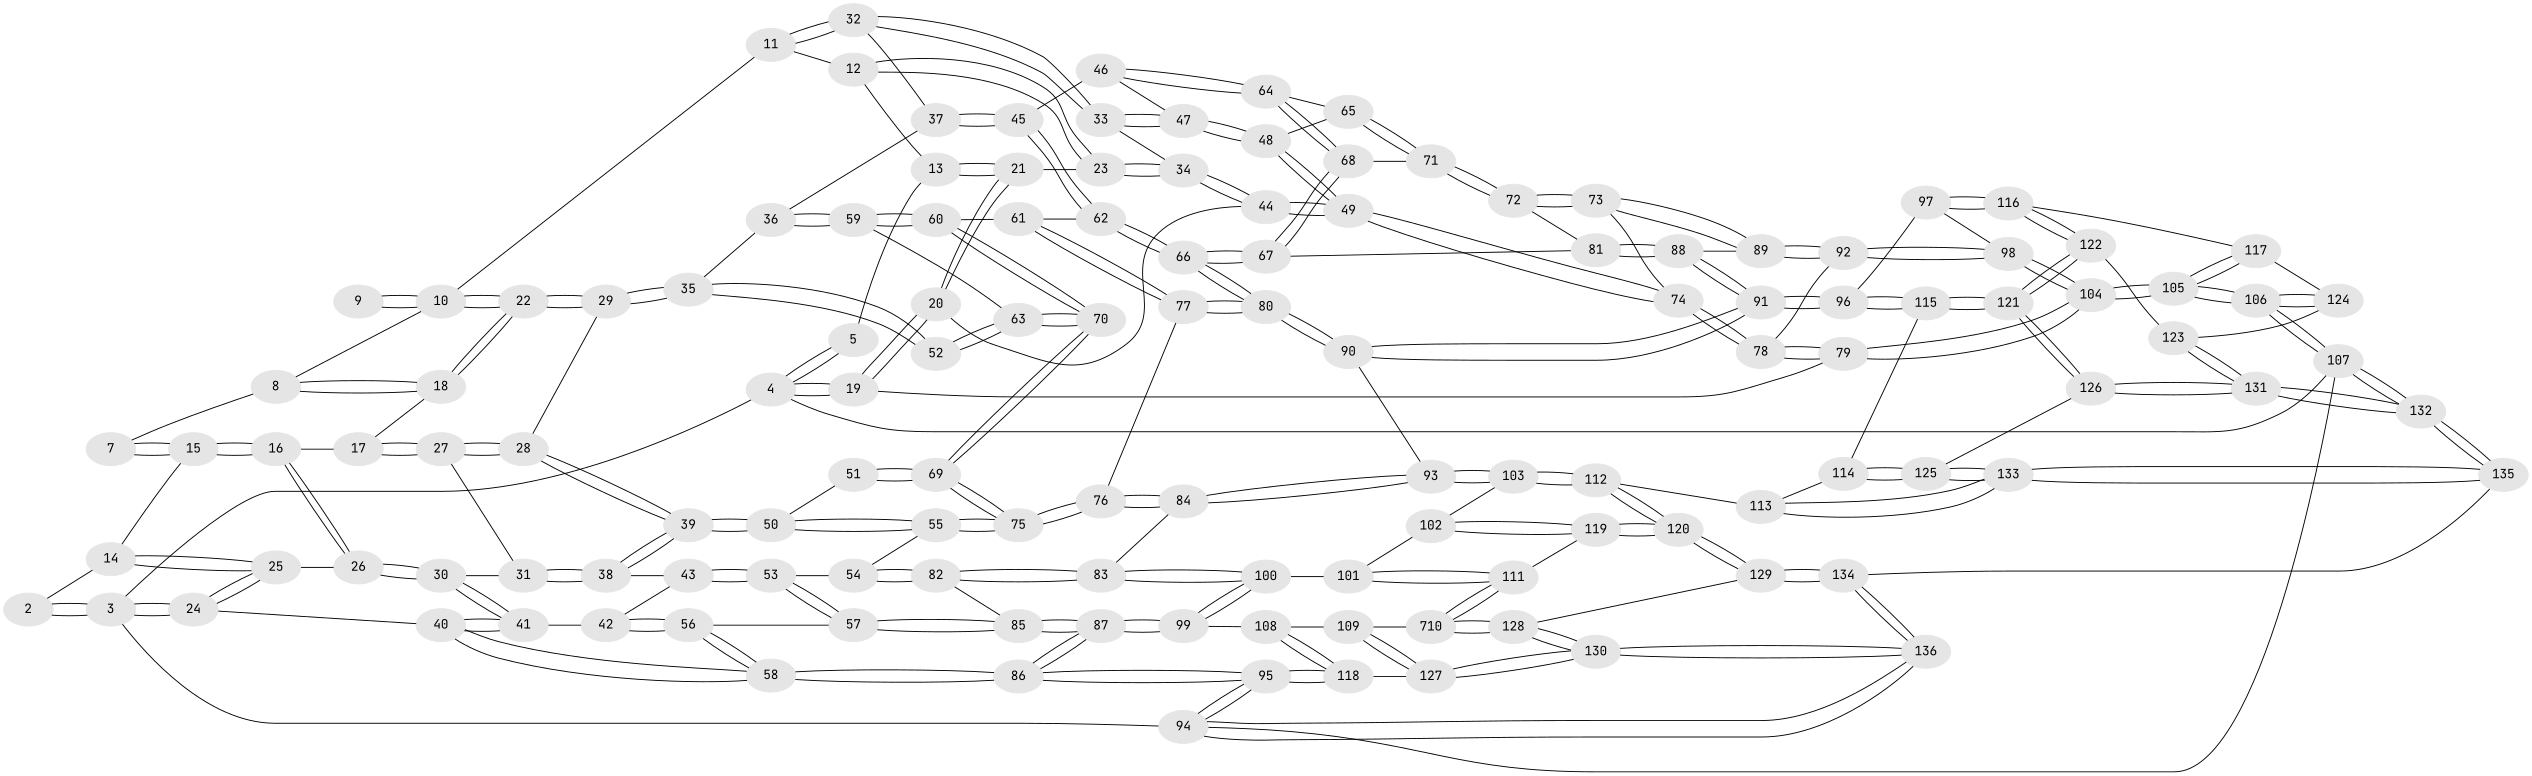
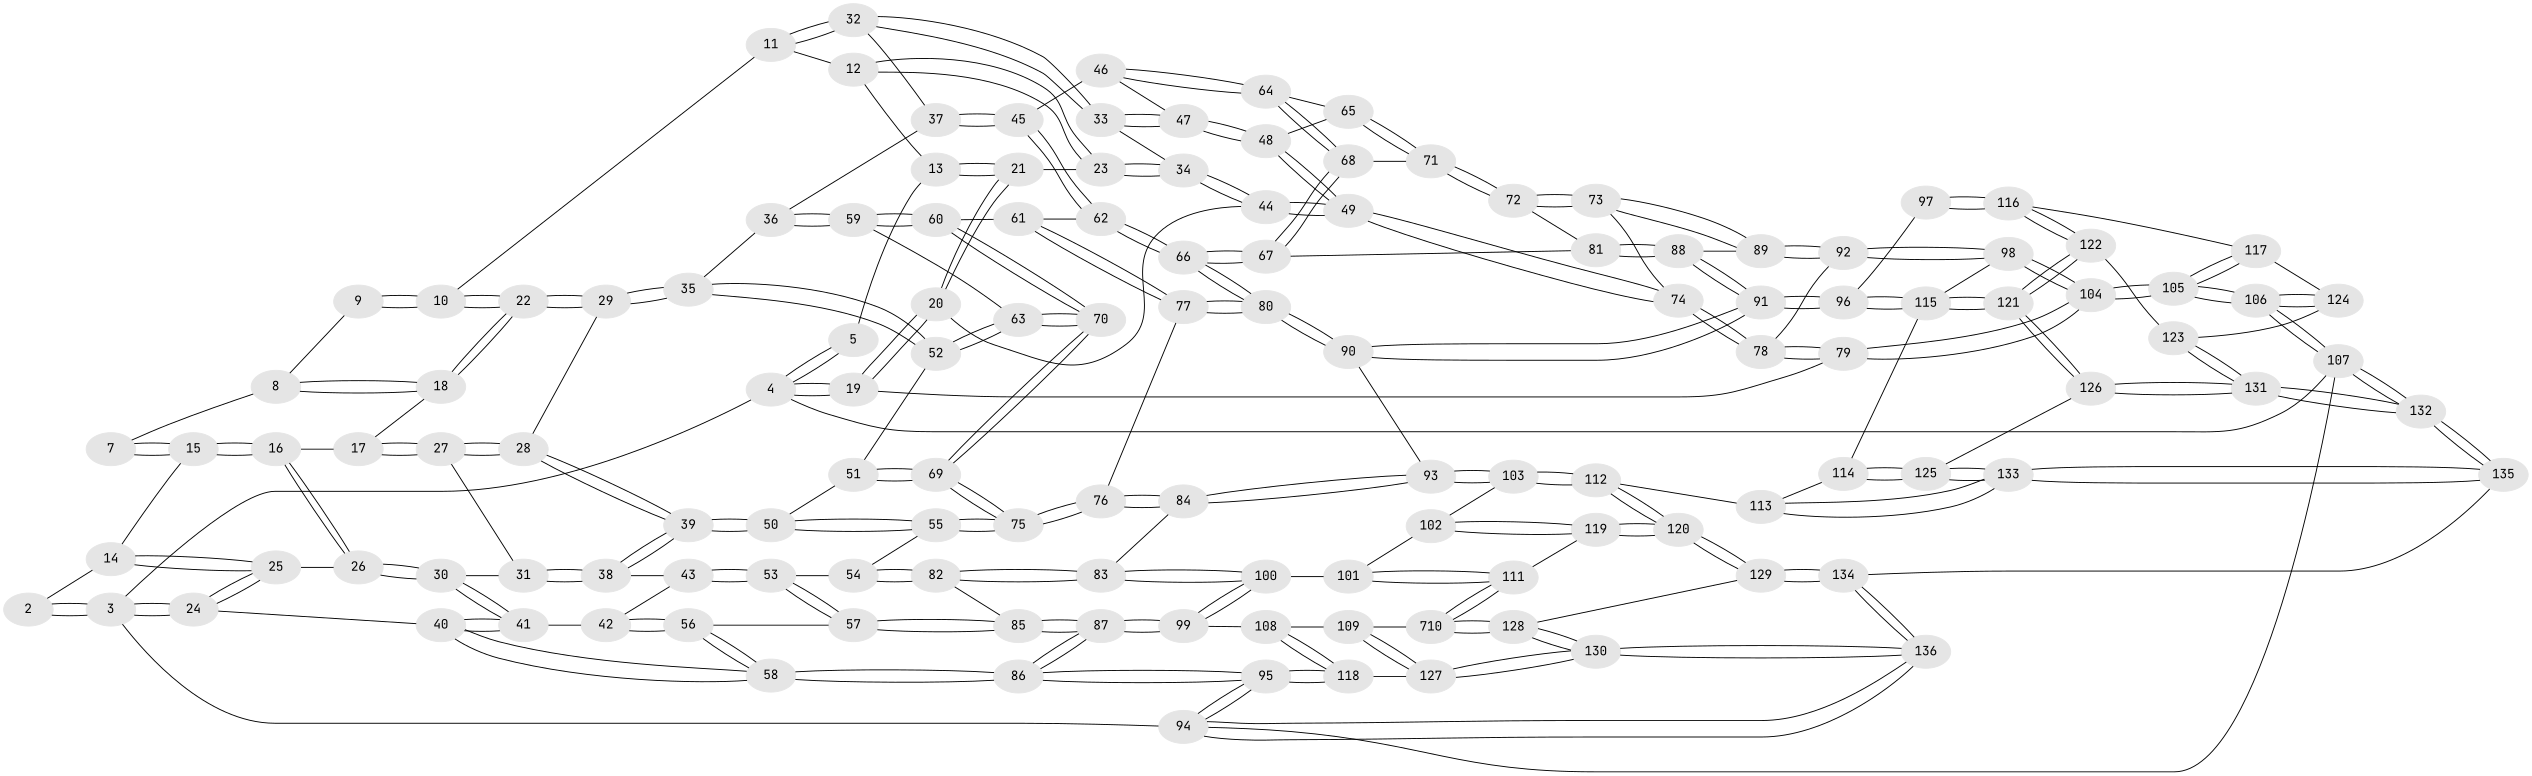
edge "97" -- "98": now "115" -- "98"
edge "10" -- "8": now "9" -- "8"
edge "52" -- "51": added
